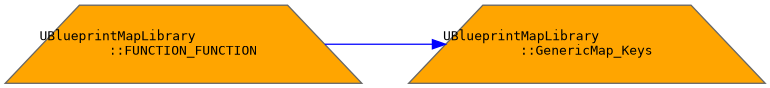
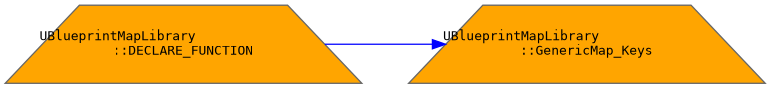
node "UBlueprintMapLibrary ::FUNCTION_FUNCTION": label "UBlueprintMapLibrary ::FUNCTION_FUNCTION" -> "UBlueprintMapLibrary ::DECLARE_FUNCTION"
